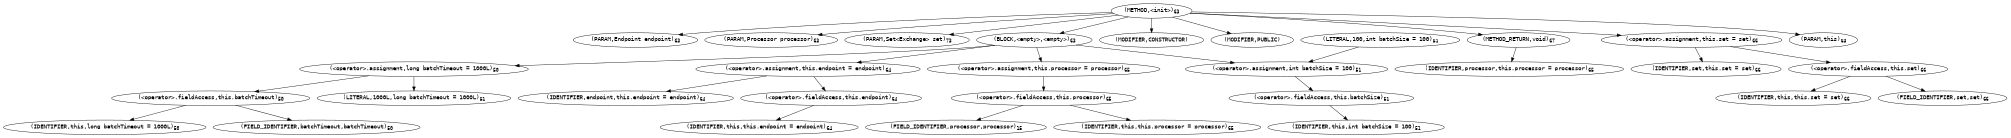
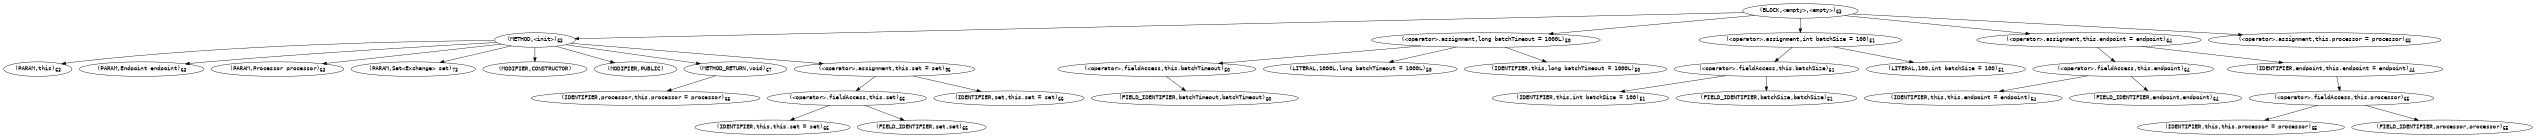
edge "(METHOD,<init>)" -> "(BLOCK,<empty>,<empty>)": reversed
node "(<operator>.assignment,this.set = set)": text "66" -> "96"
edge "(LITERAL,100,int batchSize = 100)" -> "(<operator>.assignment,int batchSize = 100)": reversed
edge "(<operator>.assignment,this.processor = processor)" -> "(<operator>.fieldAccess,this.processor)": now "(IDENTIFIER,endpoint,this.endpoint = endpoint)" -> "(<operator>.fieldAccess,this.processor)"
node "(LITERAL,1000L,long batchTimeout = 1000L)": text "51" -> "50"
node "(IDENTIFIER,endpoint,this.endpoint = endpoint)": text "64" -> "44"
node "(FIELD_IDENTIFIER,batchSize,batchSize)": added
node "(FIELD_IDENTIFIER,endpoint,endpoint)": added
edge "(<operator>.fieldAccess,this.batchTimeout)" -> "(IDENTIFIER,this,long batchTimeout = 1000L)": now "(<operator>.assignment,long batchTimeout = 1000L)" -> "(IDENTIFIER,this,long batchTimeout = 1000L)"
node "(FIELD_IDENTIFIER,processor,processor)": text "15" -> "65"
